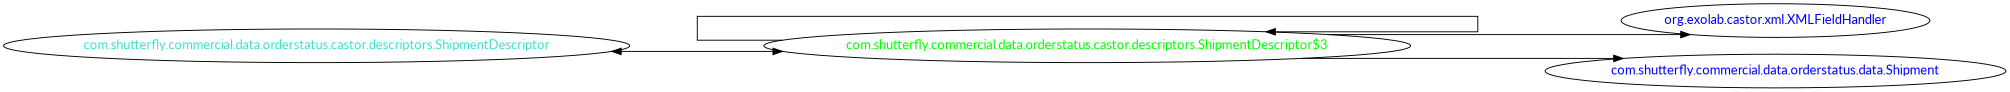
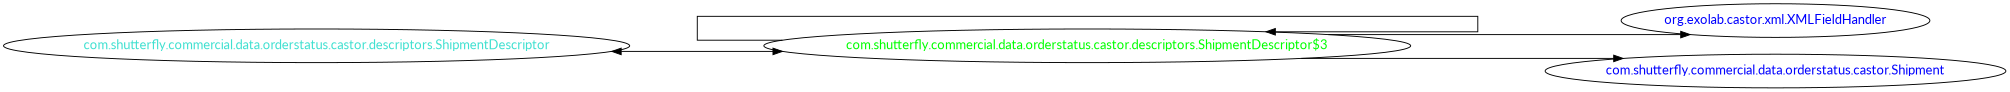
node "com.shutterfly.commercial.data.orderstatus.data.Shipment": label "com.shutterfly.commercial.data.orderstatus.data.Shipment" -> "com.shutterfly.commercial.data.orderstatus.castor.Shipment"
